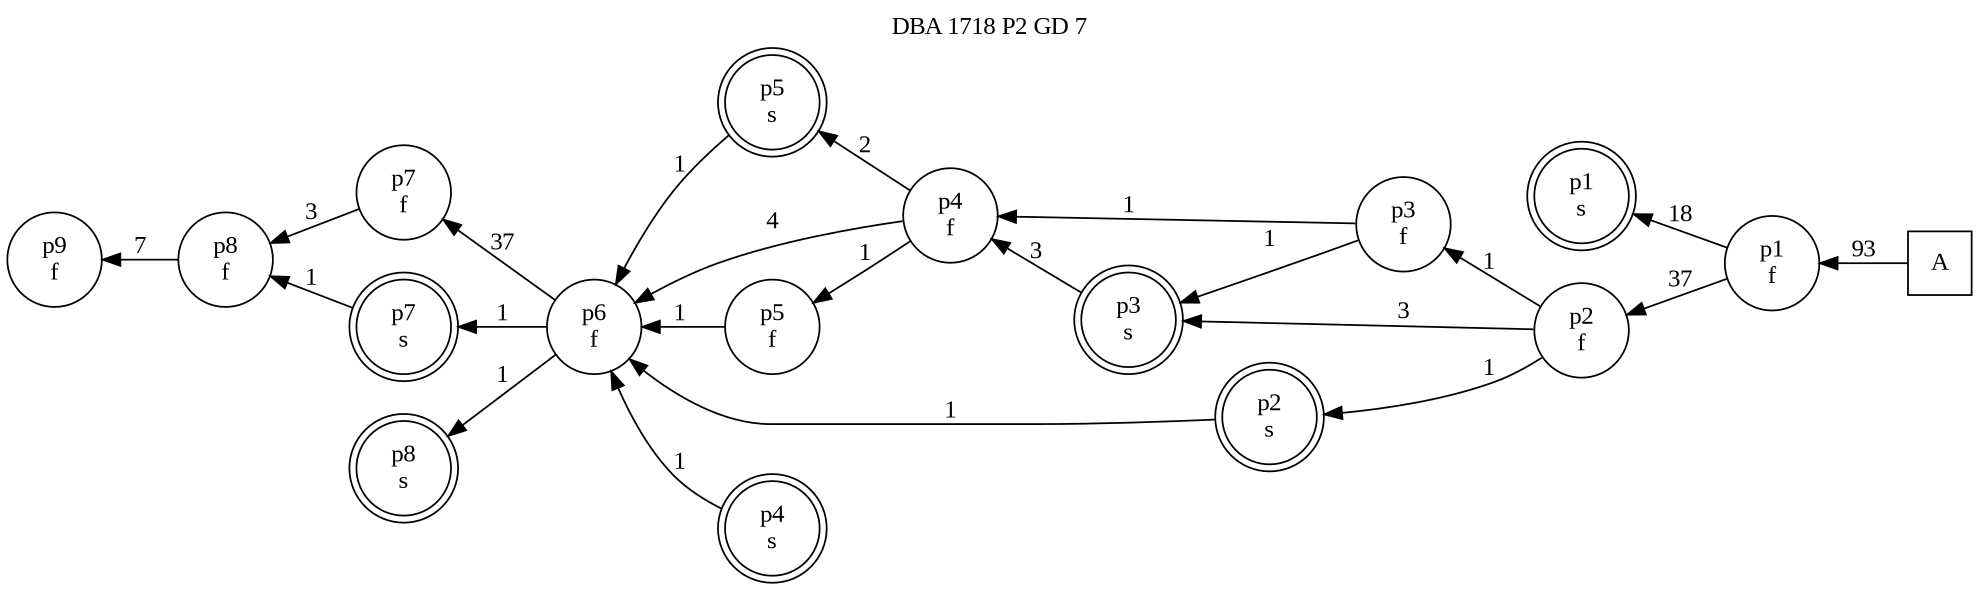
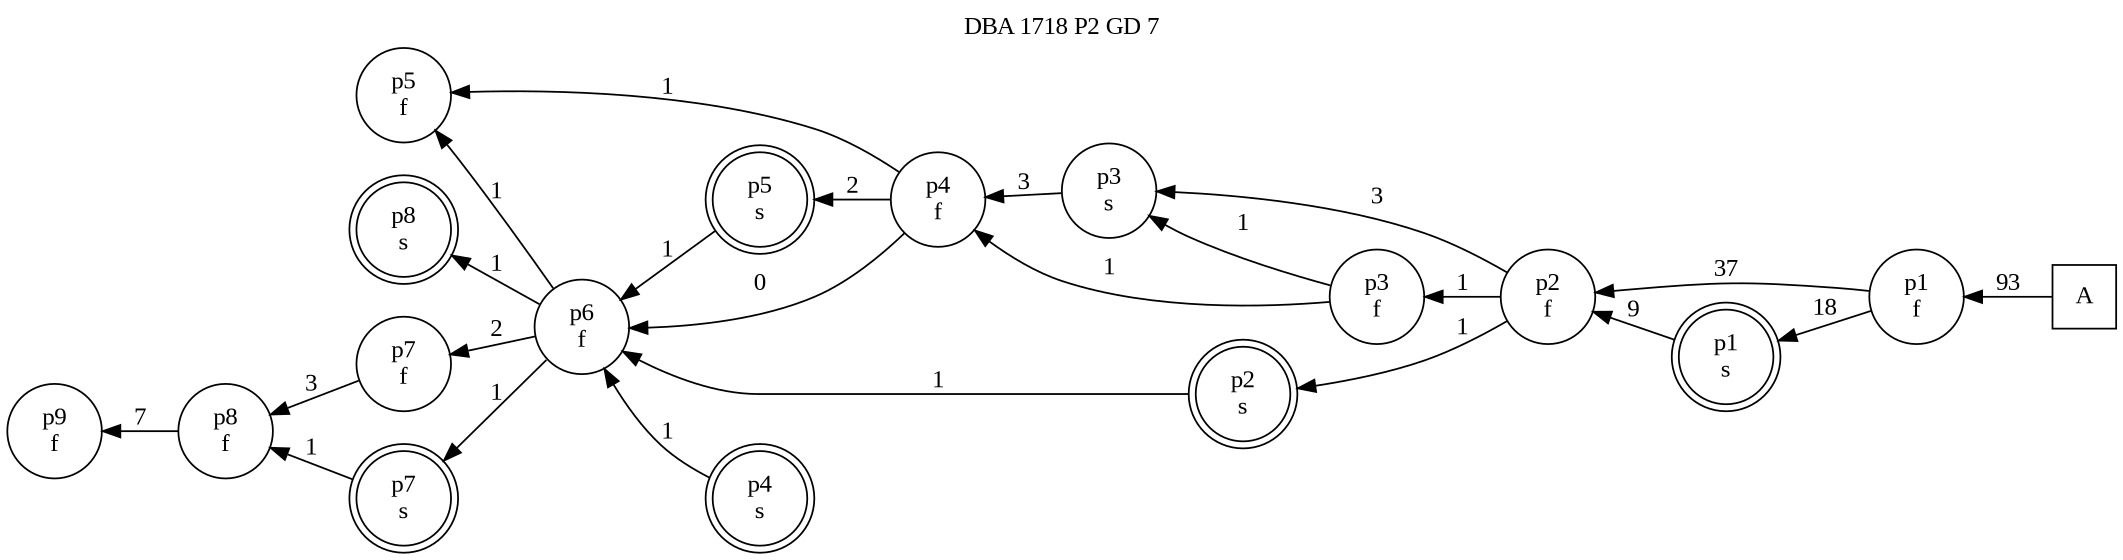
edge "p4 f" -> "p6 f": label "4" -> "0"
edge "p6 f" -> "p7 f": label "37" -> "2"
node "p3 s": shape doublecircle -> circle
edge "p5 f" -> "p6 f": reversed
edge "p1 s" -> "p2 f": added, label "9"
